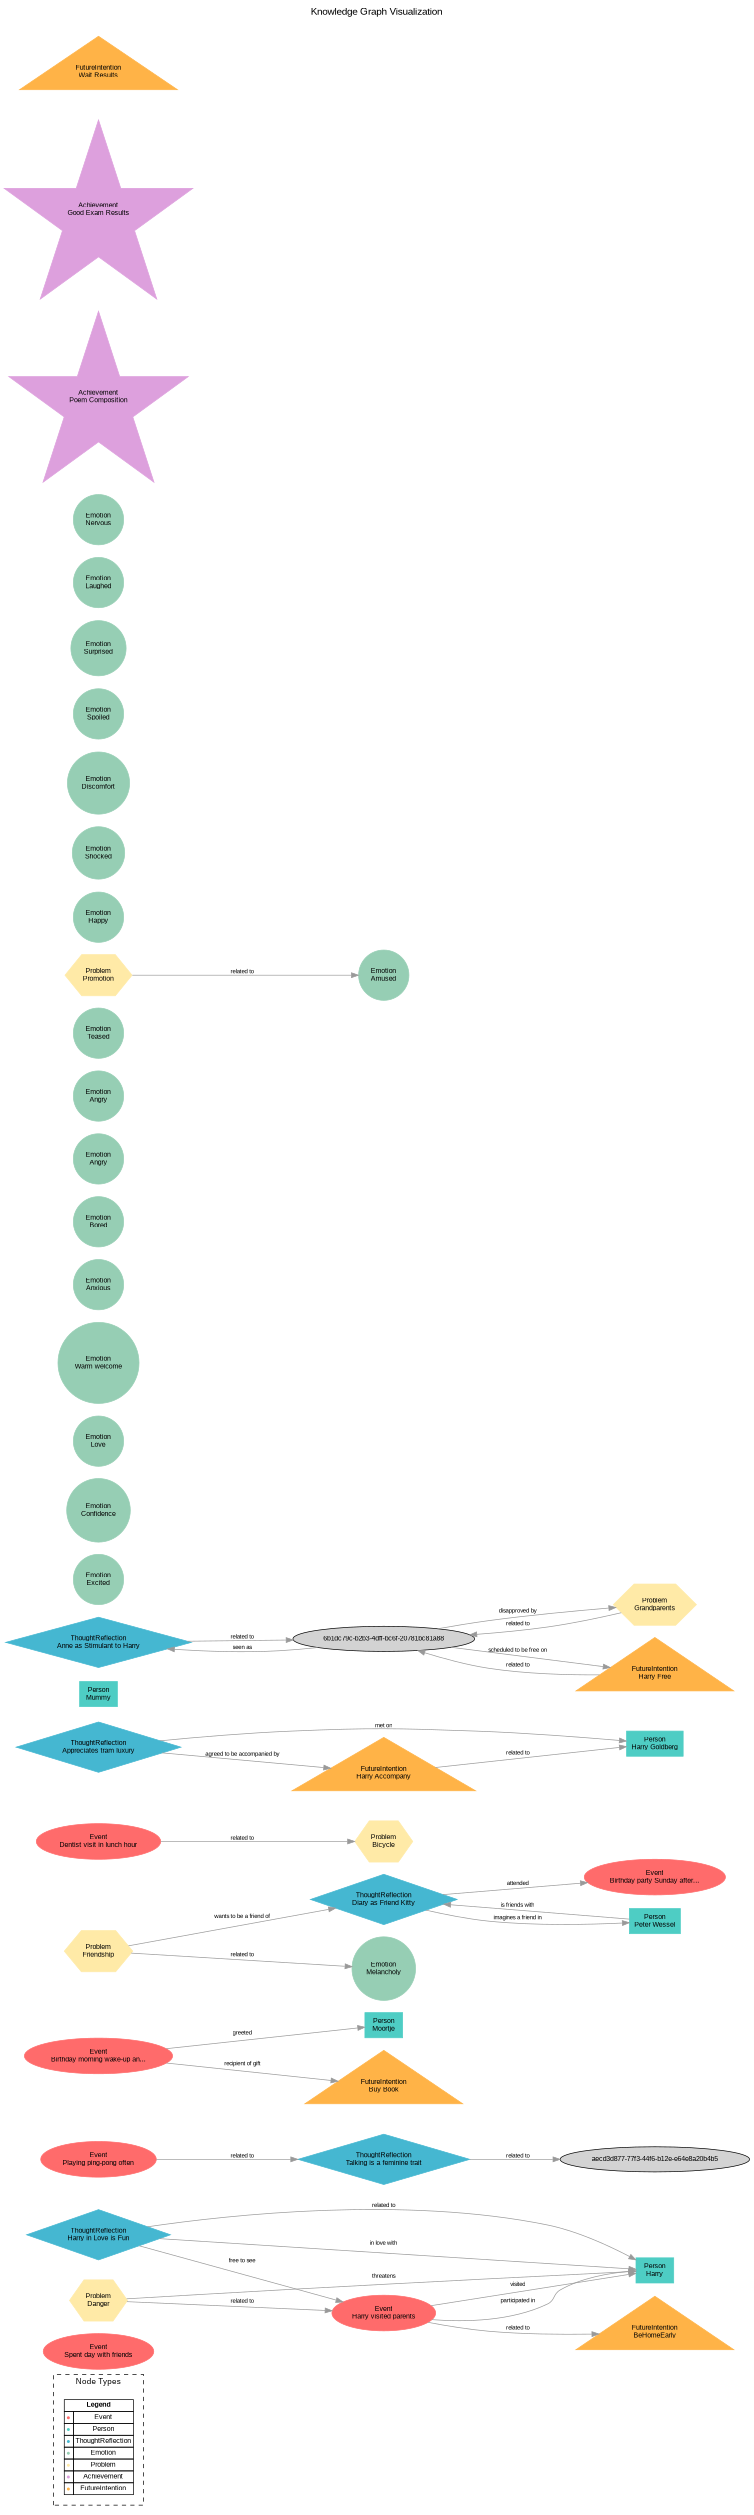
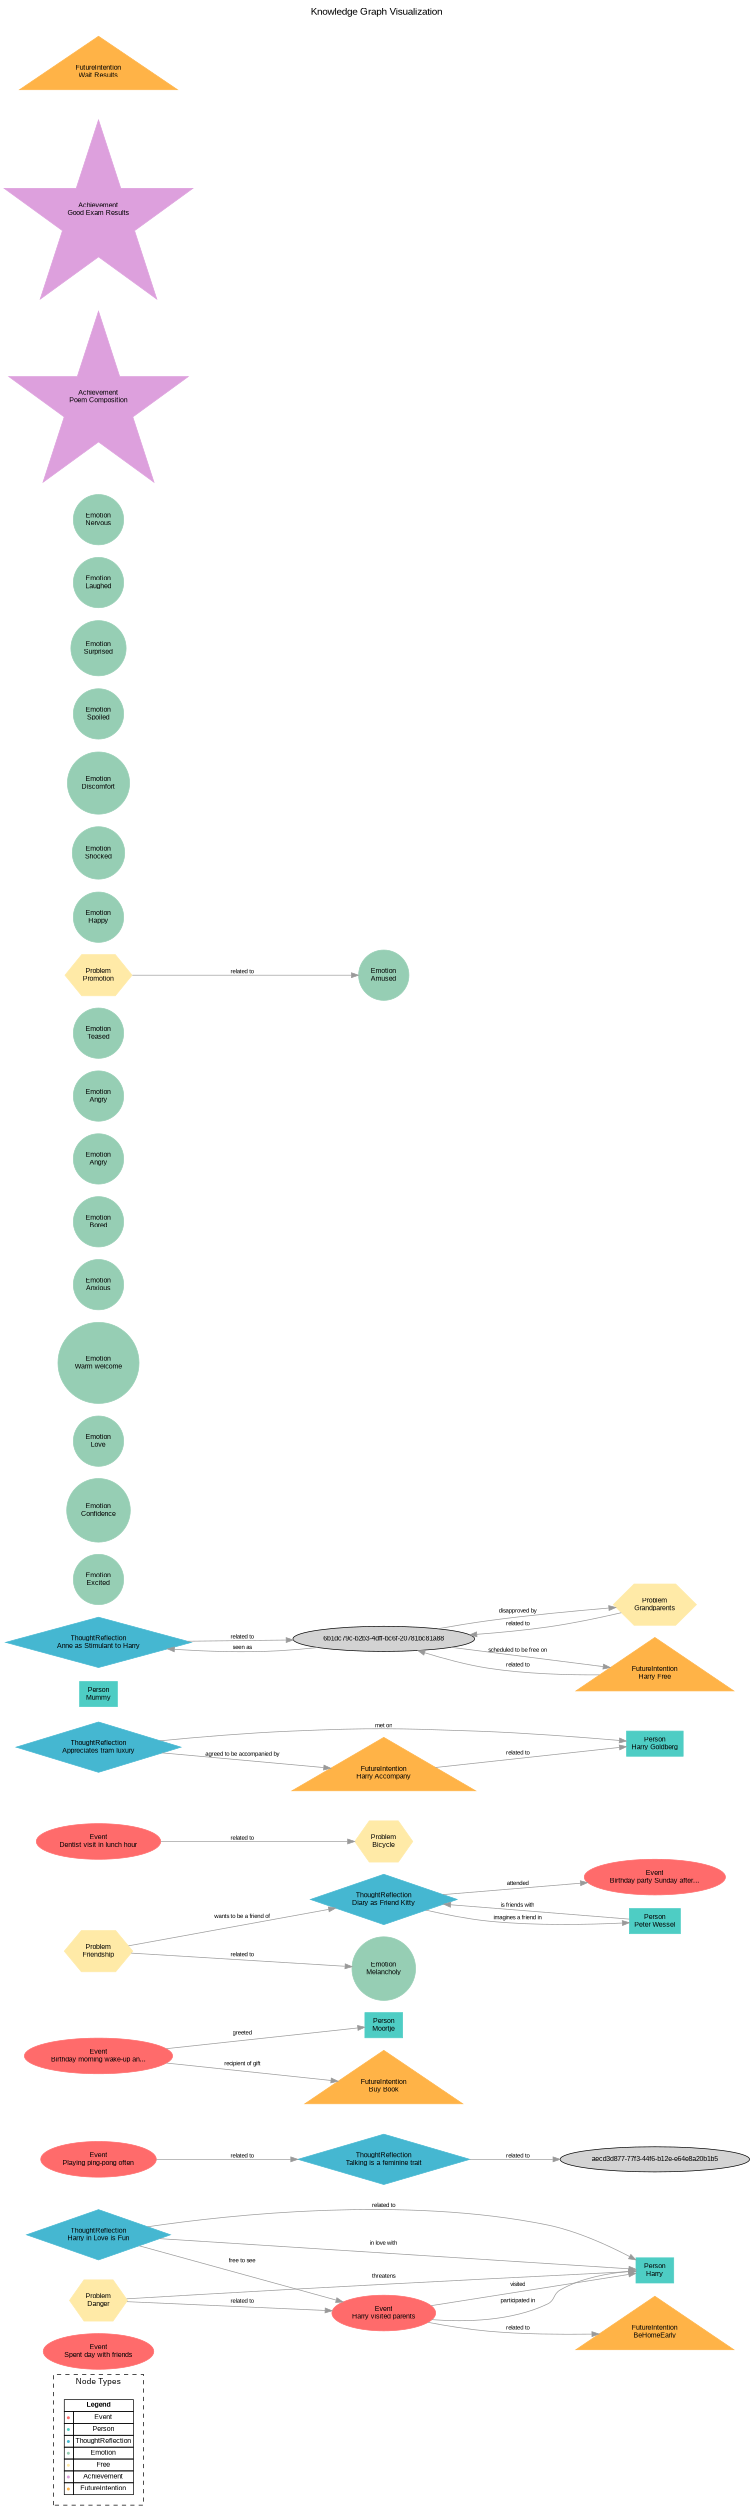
node "aecd3d877-77f3-44f6-b12e-e64e8a20b4b5": label "aecd3d877-77f3-44f6-b12e-e64e8a20b4b5" -> "aecd3d877-77f3-44f6-b12e-e64e8a20b1b5"
node "Legend": text "Problem" -> "Free"
